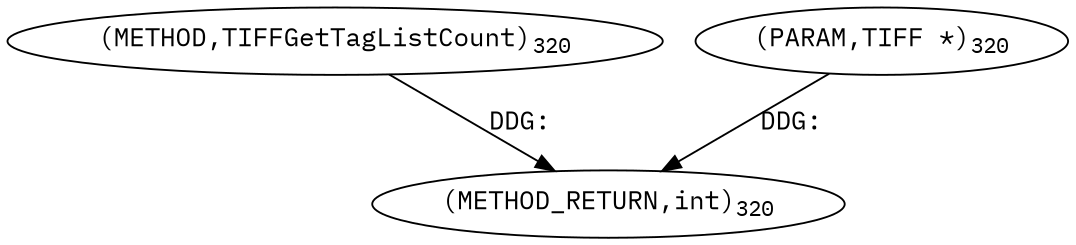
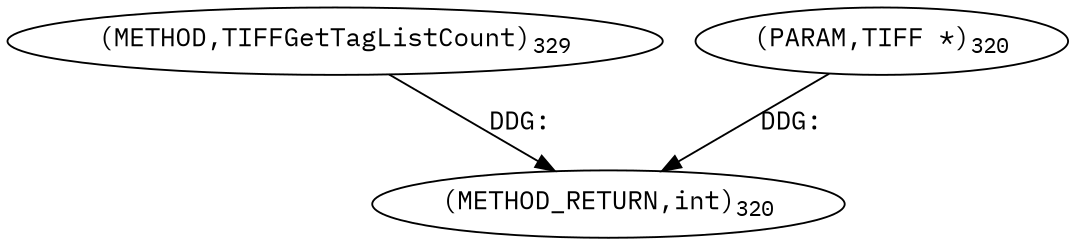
node "(METHOD,TIFFGetTagListCount)": text "320" -> "329"
